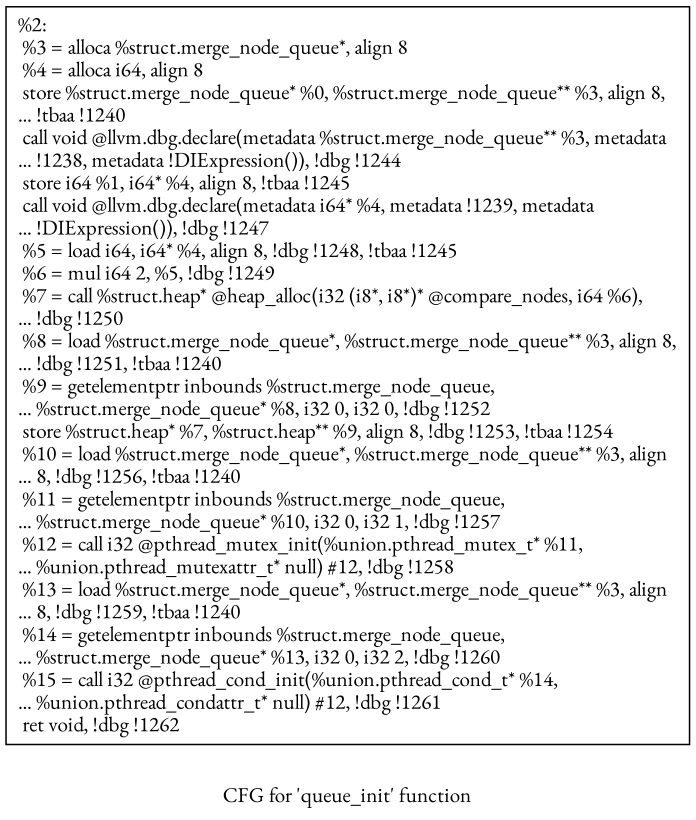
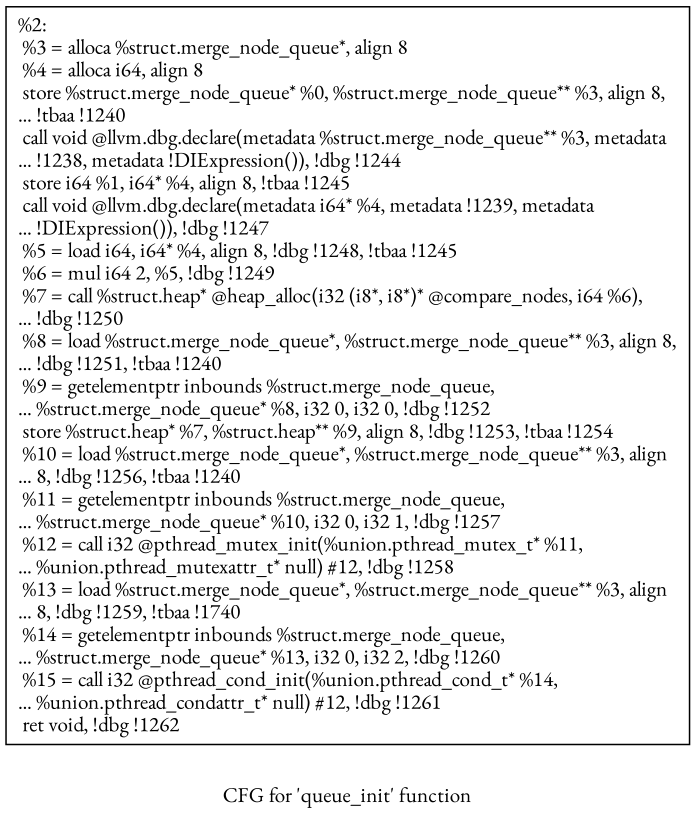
node "%2:": text "... 8, !dbg !1259, !tbaa !1240" -> "... 8, !dbg !1259, !tbaa !1740"
